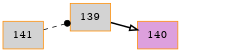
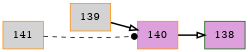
edge "141" -> "139": now "141" -> "140"
node "138": added
